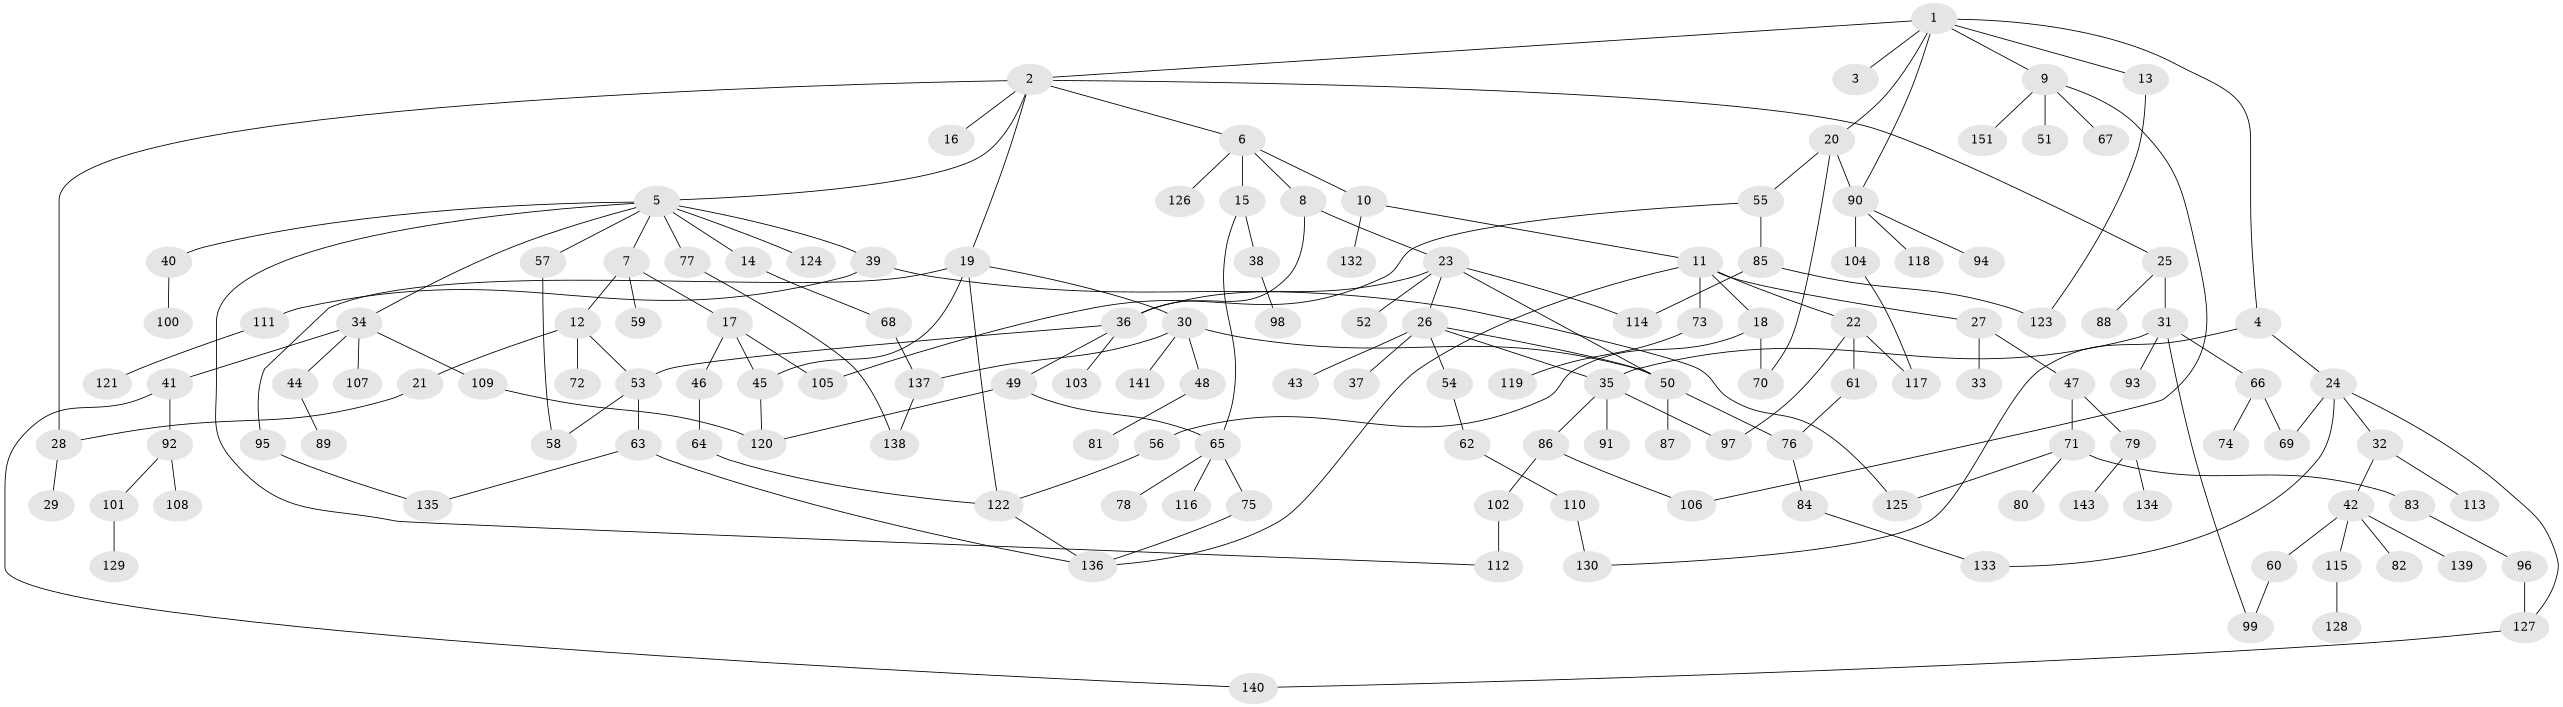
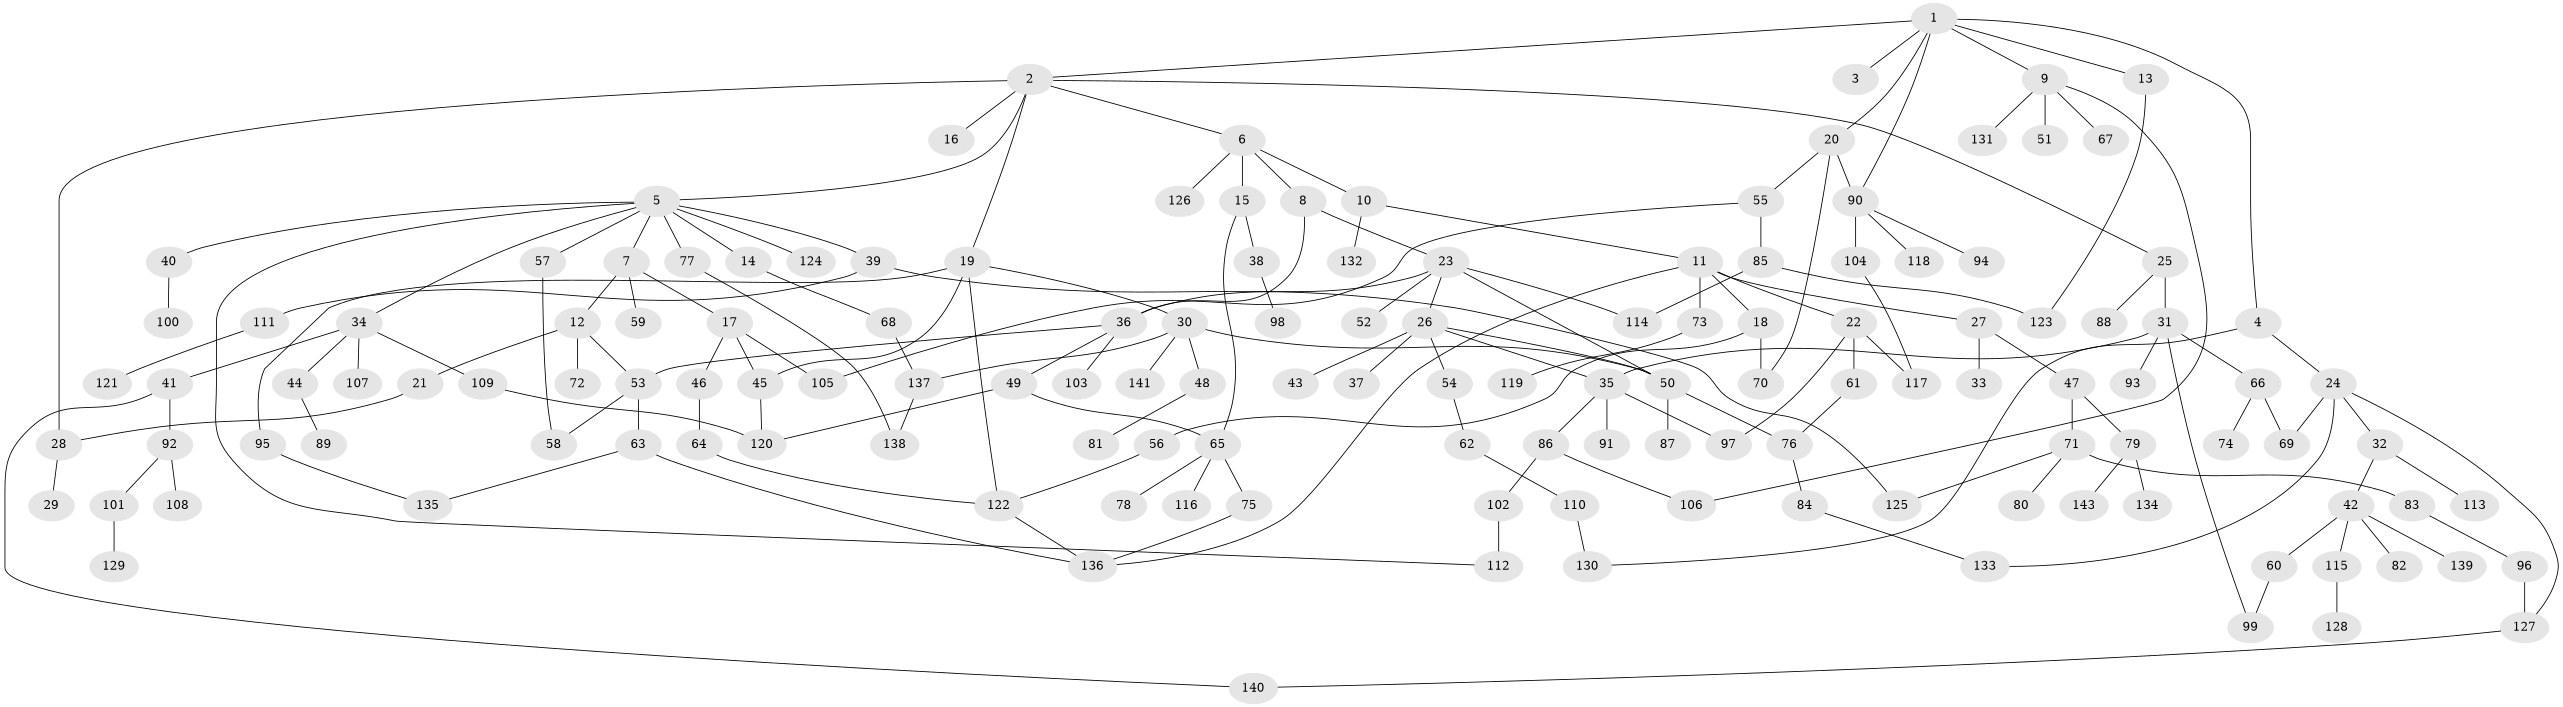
node "151": label "151" -> "131"
